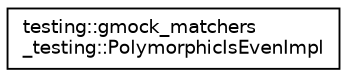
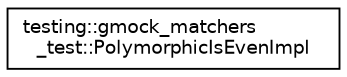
node "testing::gmock_matchers _testing::PolymorphicIsEvenImpl": label "testing::gmock_matchers _testing::PolymorphicIsEvenImpl" -> "testing::gmock_matchers _test::PolymorphicIsEvenImpl"
